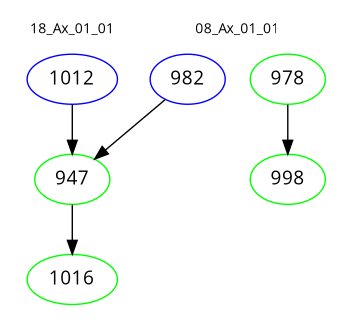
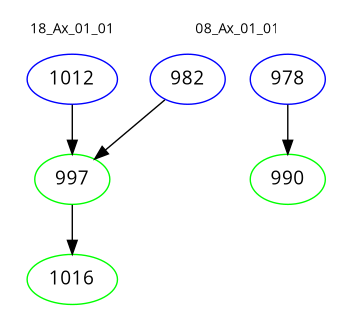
node "978": color green -> blue
node "947": label "947" -> "997"
node "998": label "998" -> "990"
